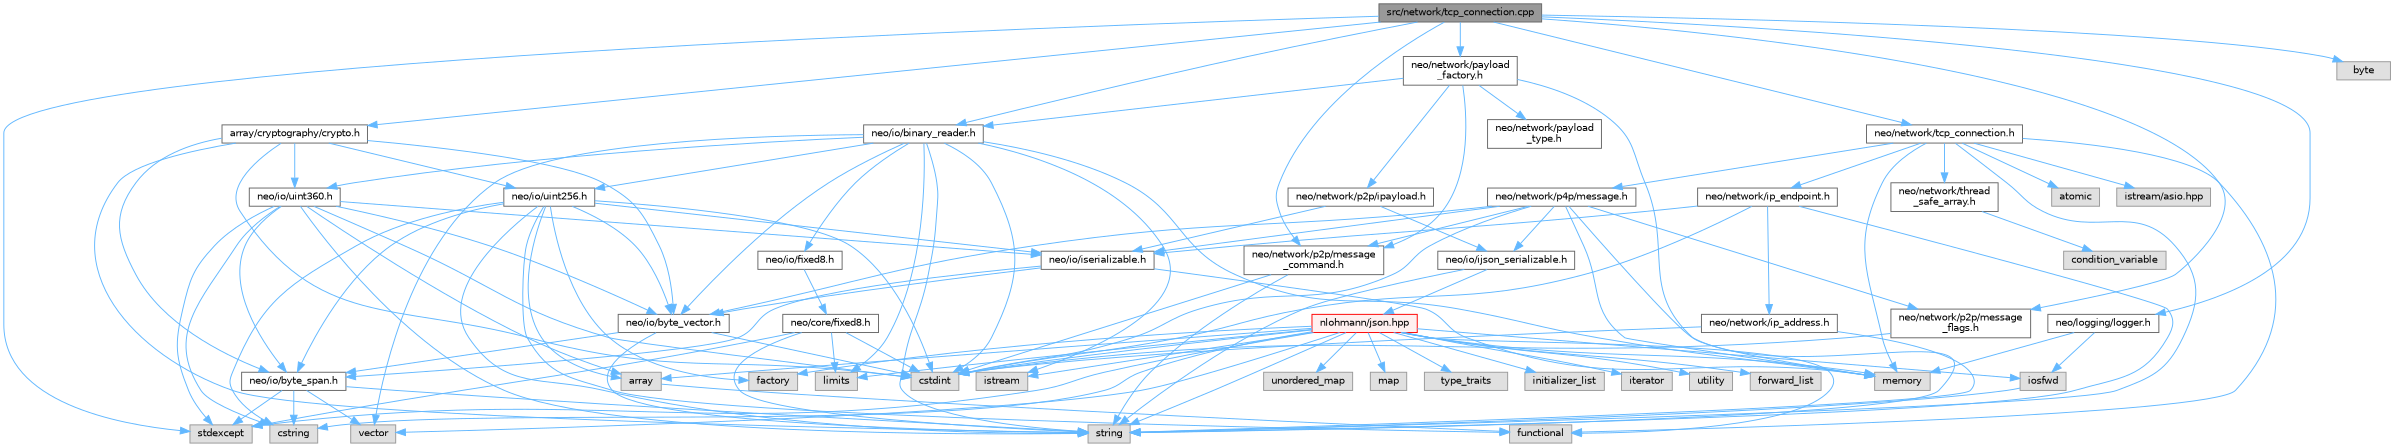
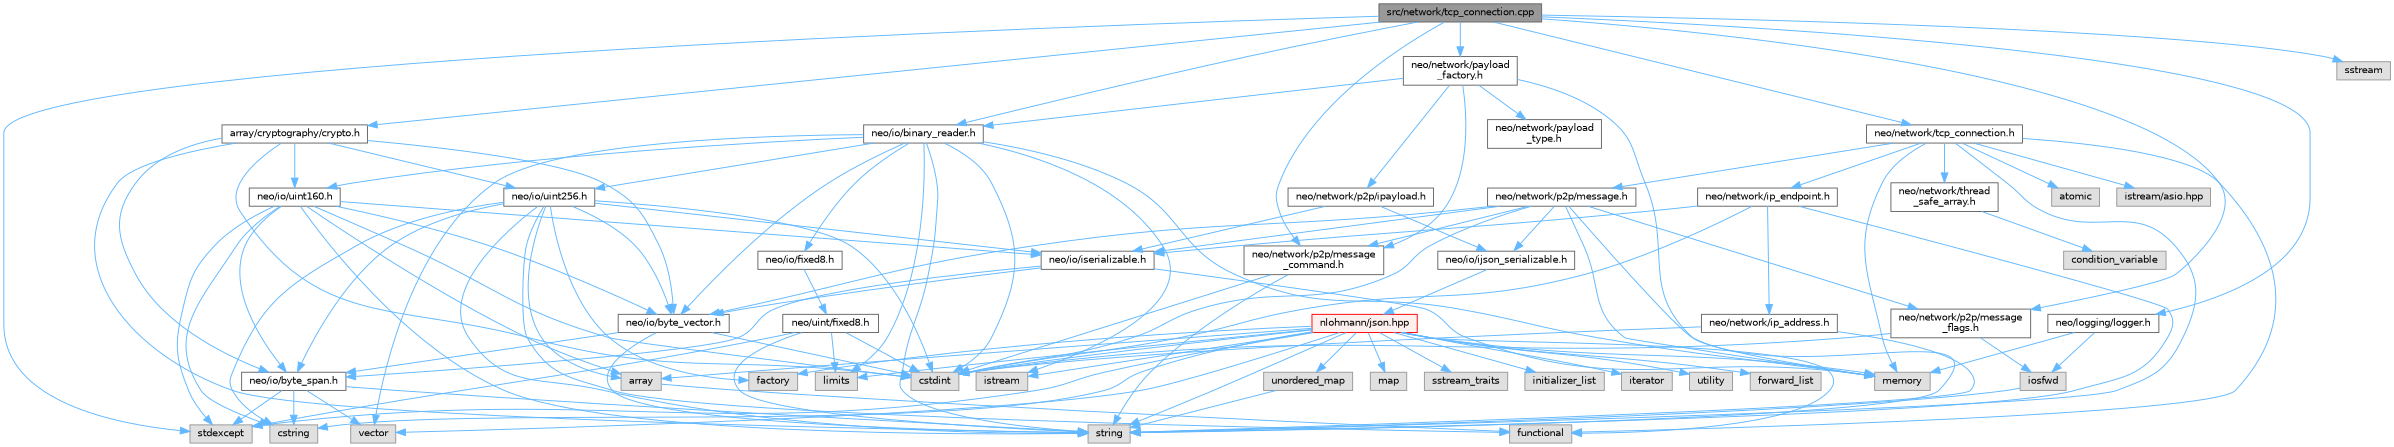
node "byte": label "byte" -> "sstream"
node "neo/io/uint360.h": label "neo/io/uint360.h" -> "neo/io/uint160.h"
node "neo/network/p4p/message.h": label "neo/network/p4p/message.h" -> "neo/network/p2p/message.h"
edge "neo/io/ijson_serializable.h" -> "string": now "unordered_map" -> "string"
node "neo/core/fixed8.h": label "neo/core/fixed8.h" -> "neo/uint/fixed8.h"
edge "nlohmann/json.hpp" -> "iosfwd": now "neo/network/p2p/message _flags.h" -> "iosfwd"
node "type_traits": label "type_traits" -> "sstream_traits"
